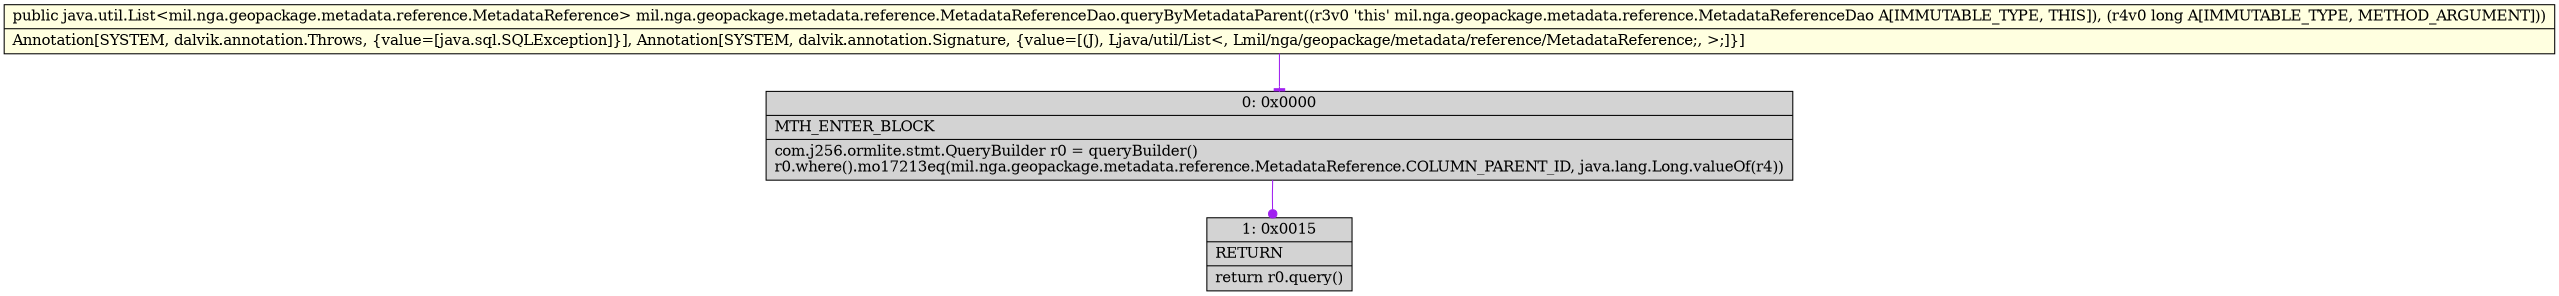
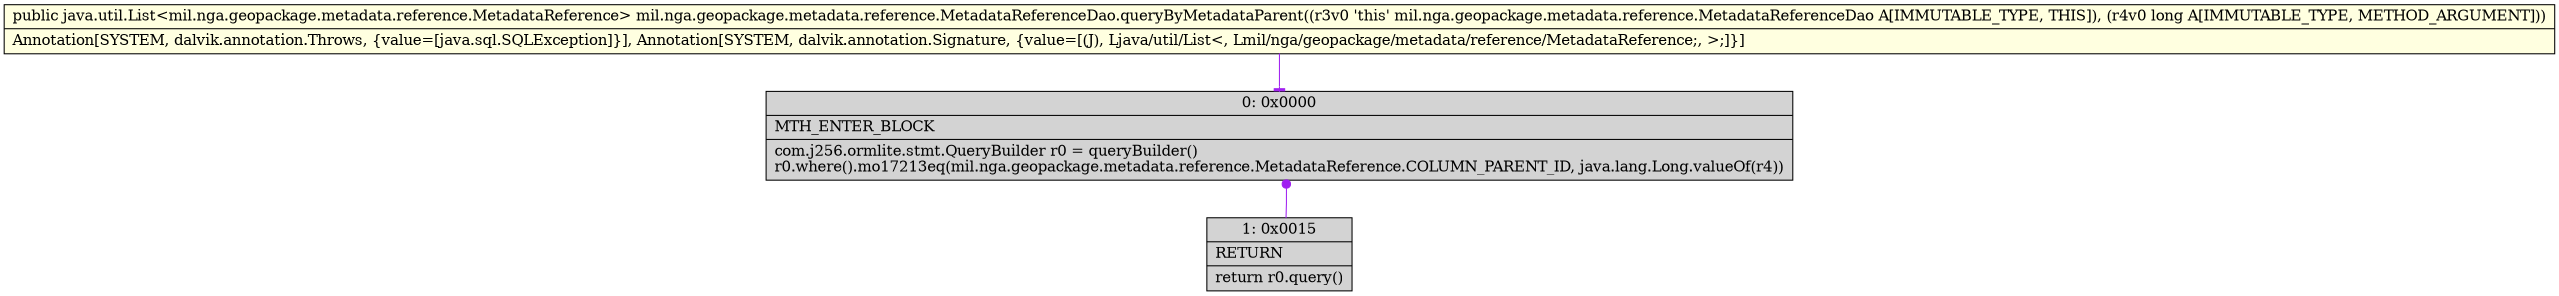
edge "0: 0x0000" -> "1: 0x0015": reversed
